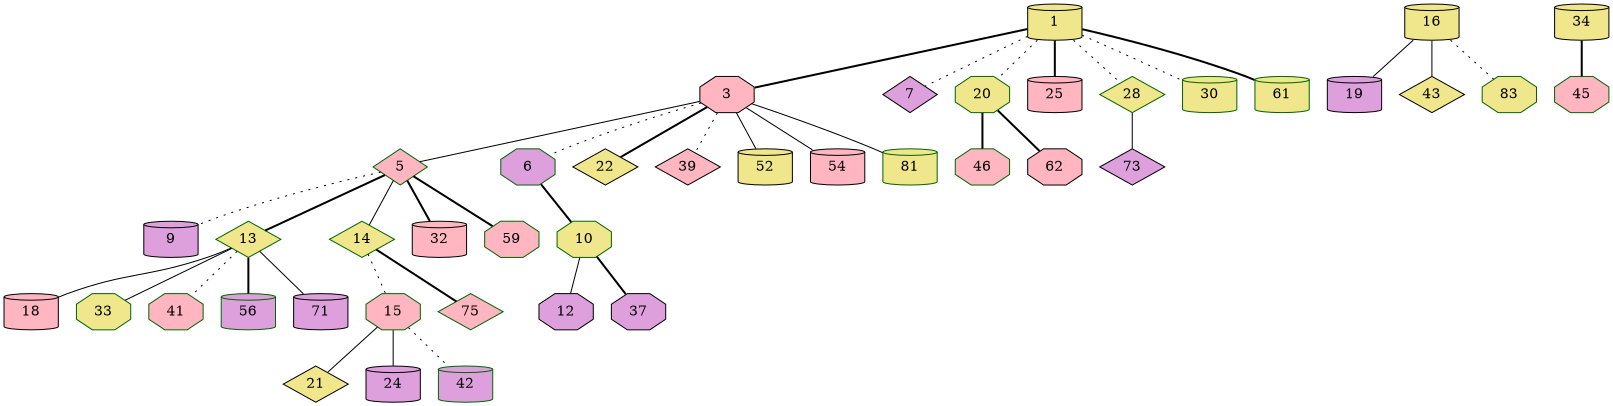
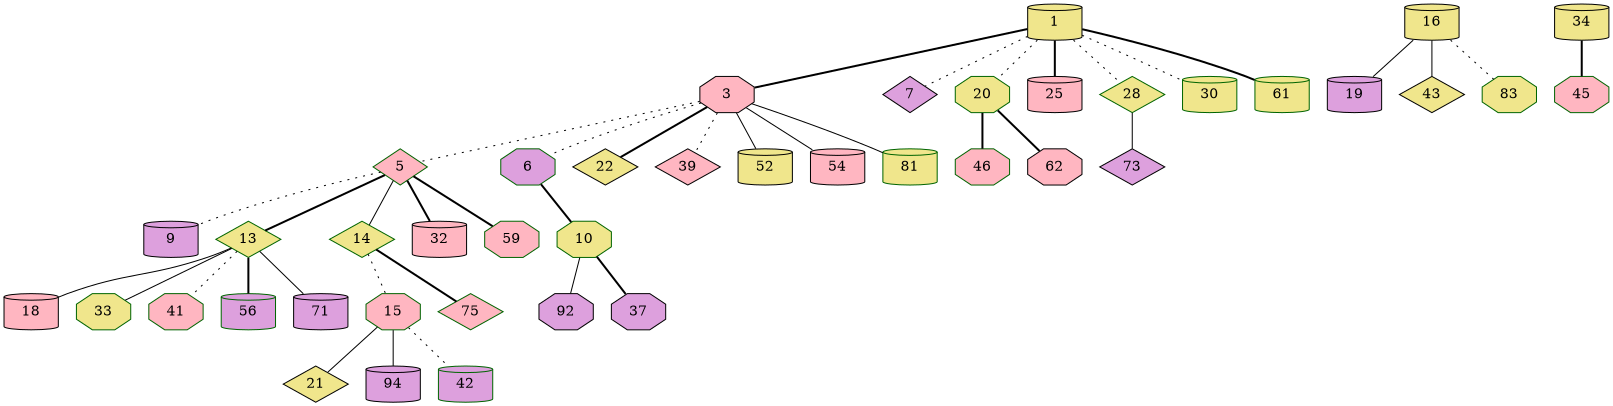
edge "3" -- "5": style solid -> dotted
node "12": label "12" -> "92"
node "24": label "24" -> "94"
